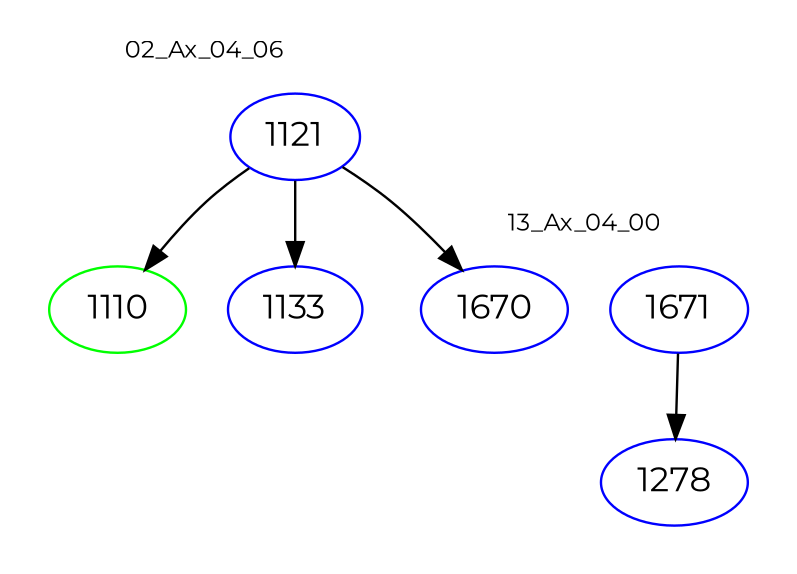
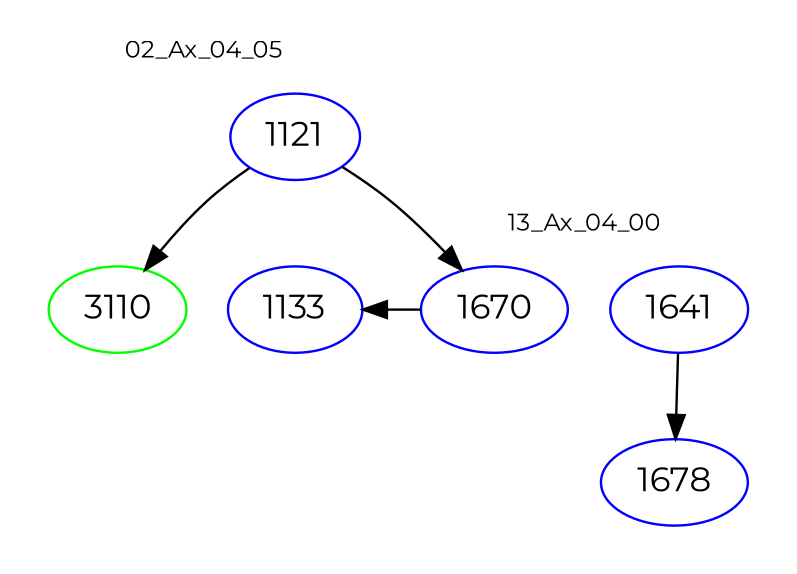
cluster "02_Ax_04_06": label "02_Ax_04_06" -> "02_Ax_04_05"
edge "1121" -> "1133": now "1670" -> "1133"
node "1110": label "1110" -> "3110"
node "1671": label "1671" -> "1641"
node "1278": label "1278" -> "1678"
